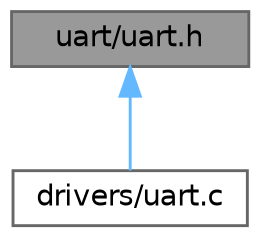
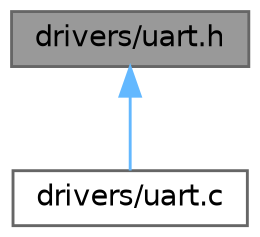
node "uart/uart.h": label "uart/uart.h" -> "drivers/uart.h"
